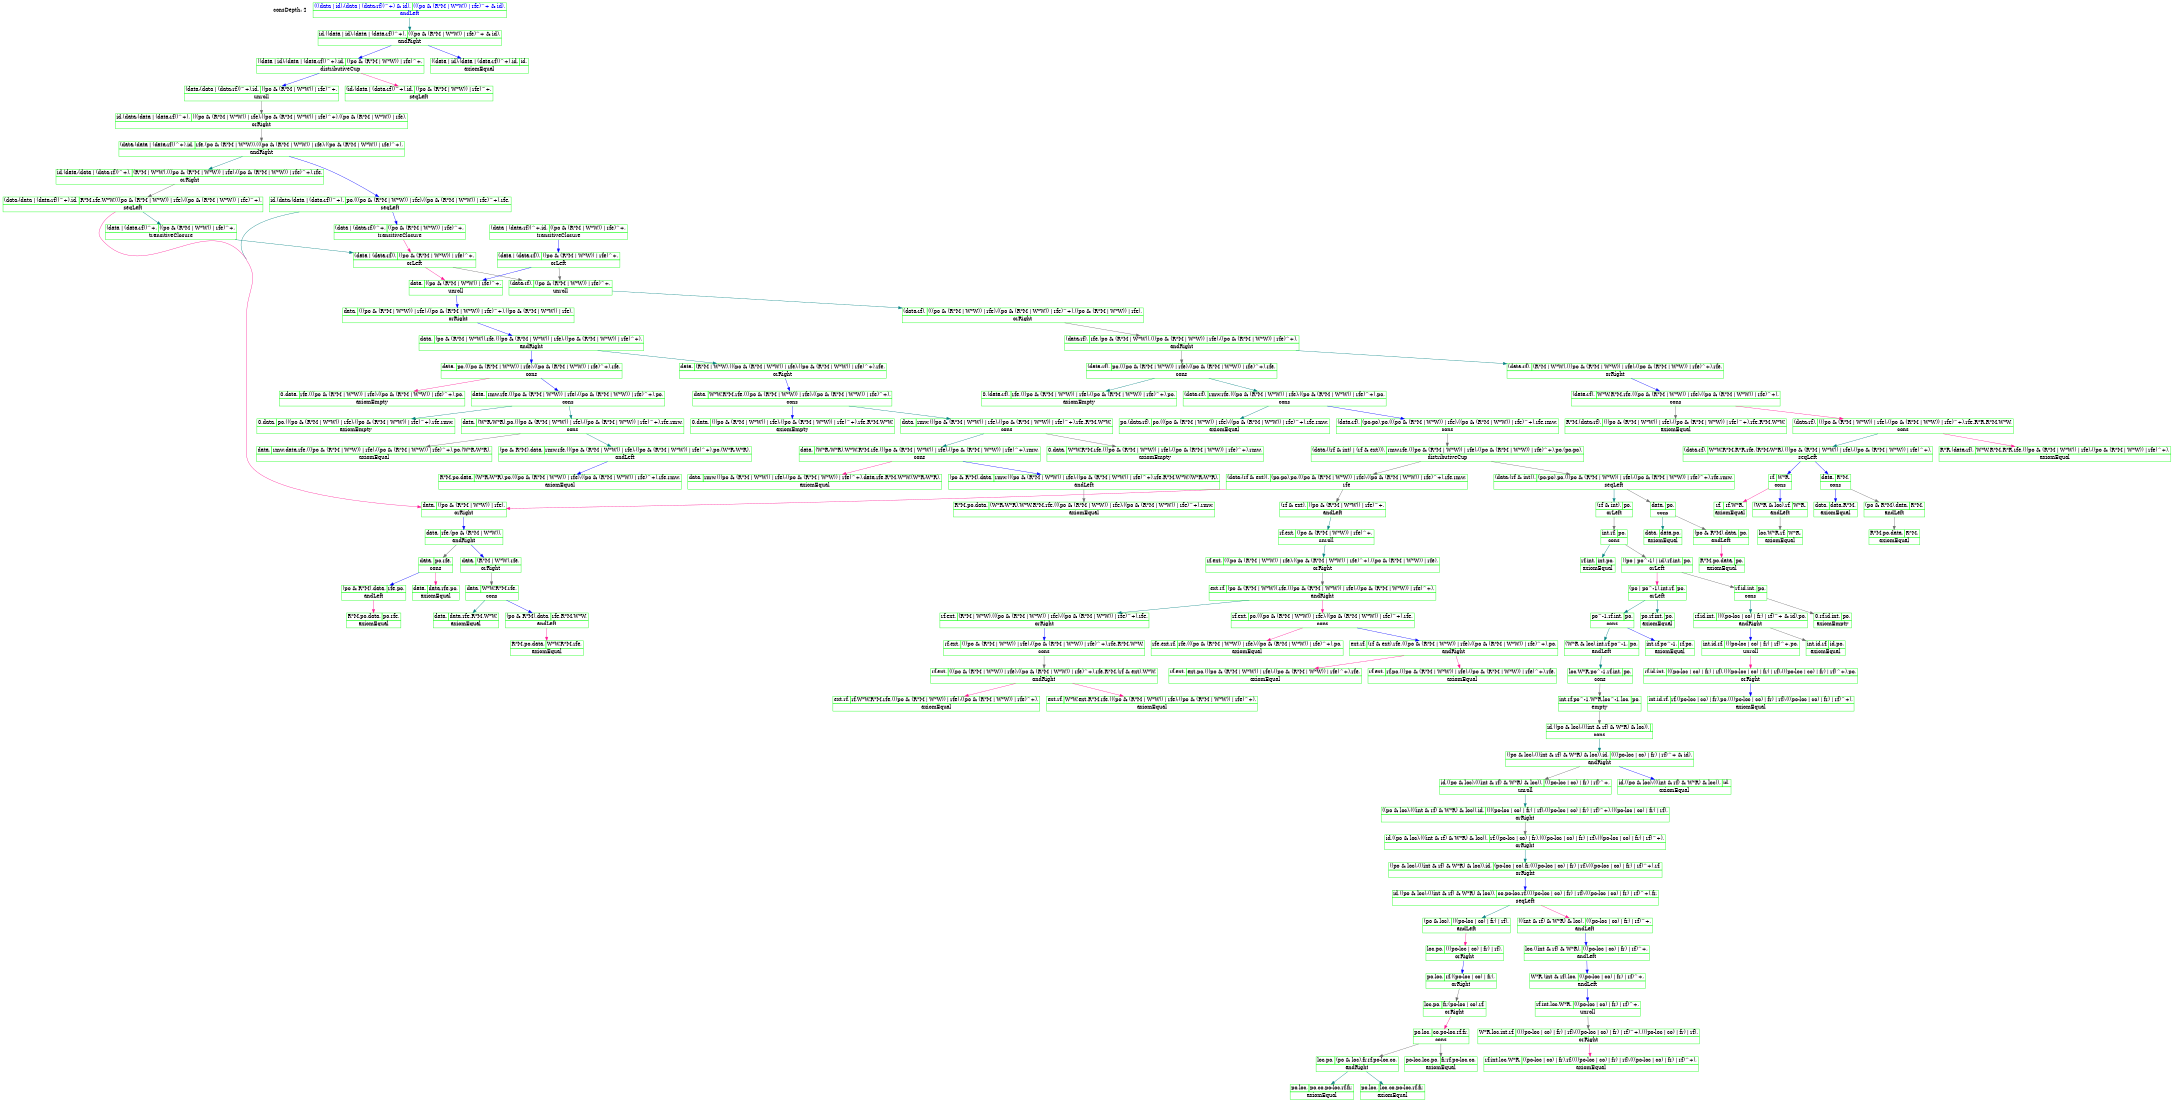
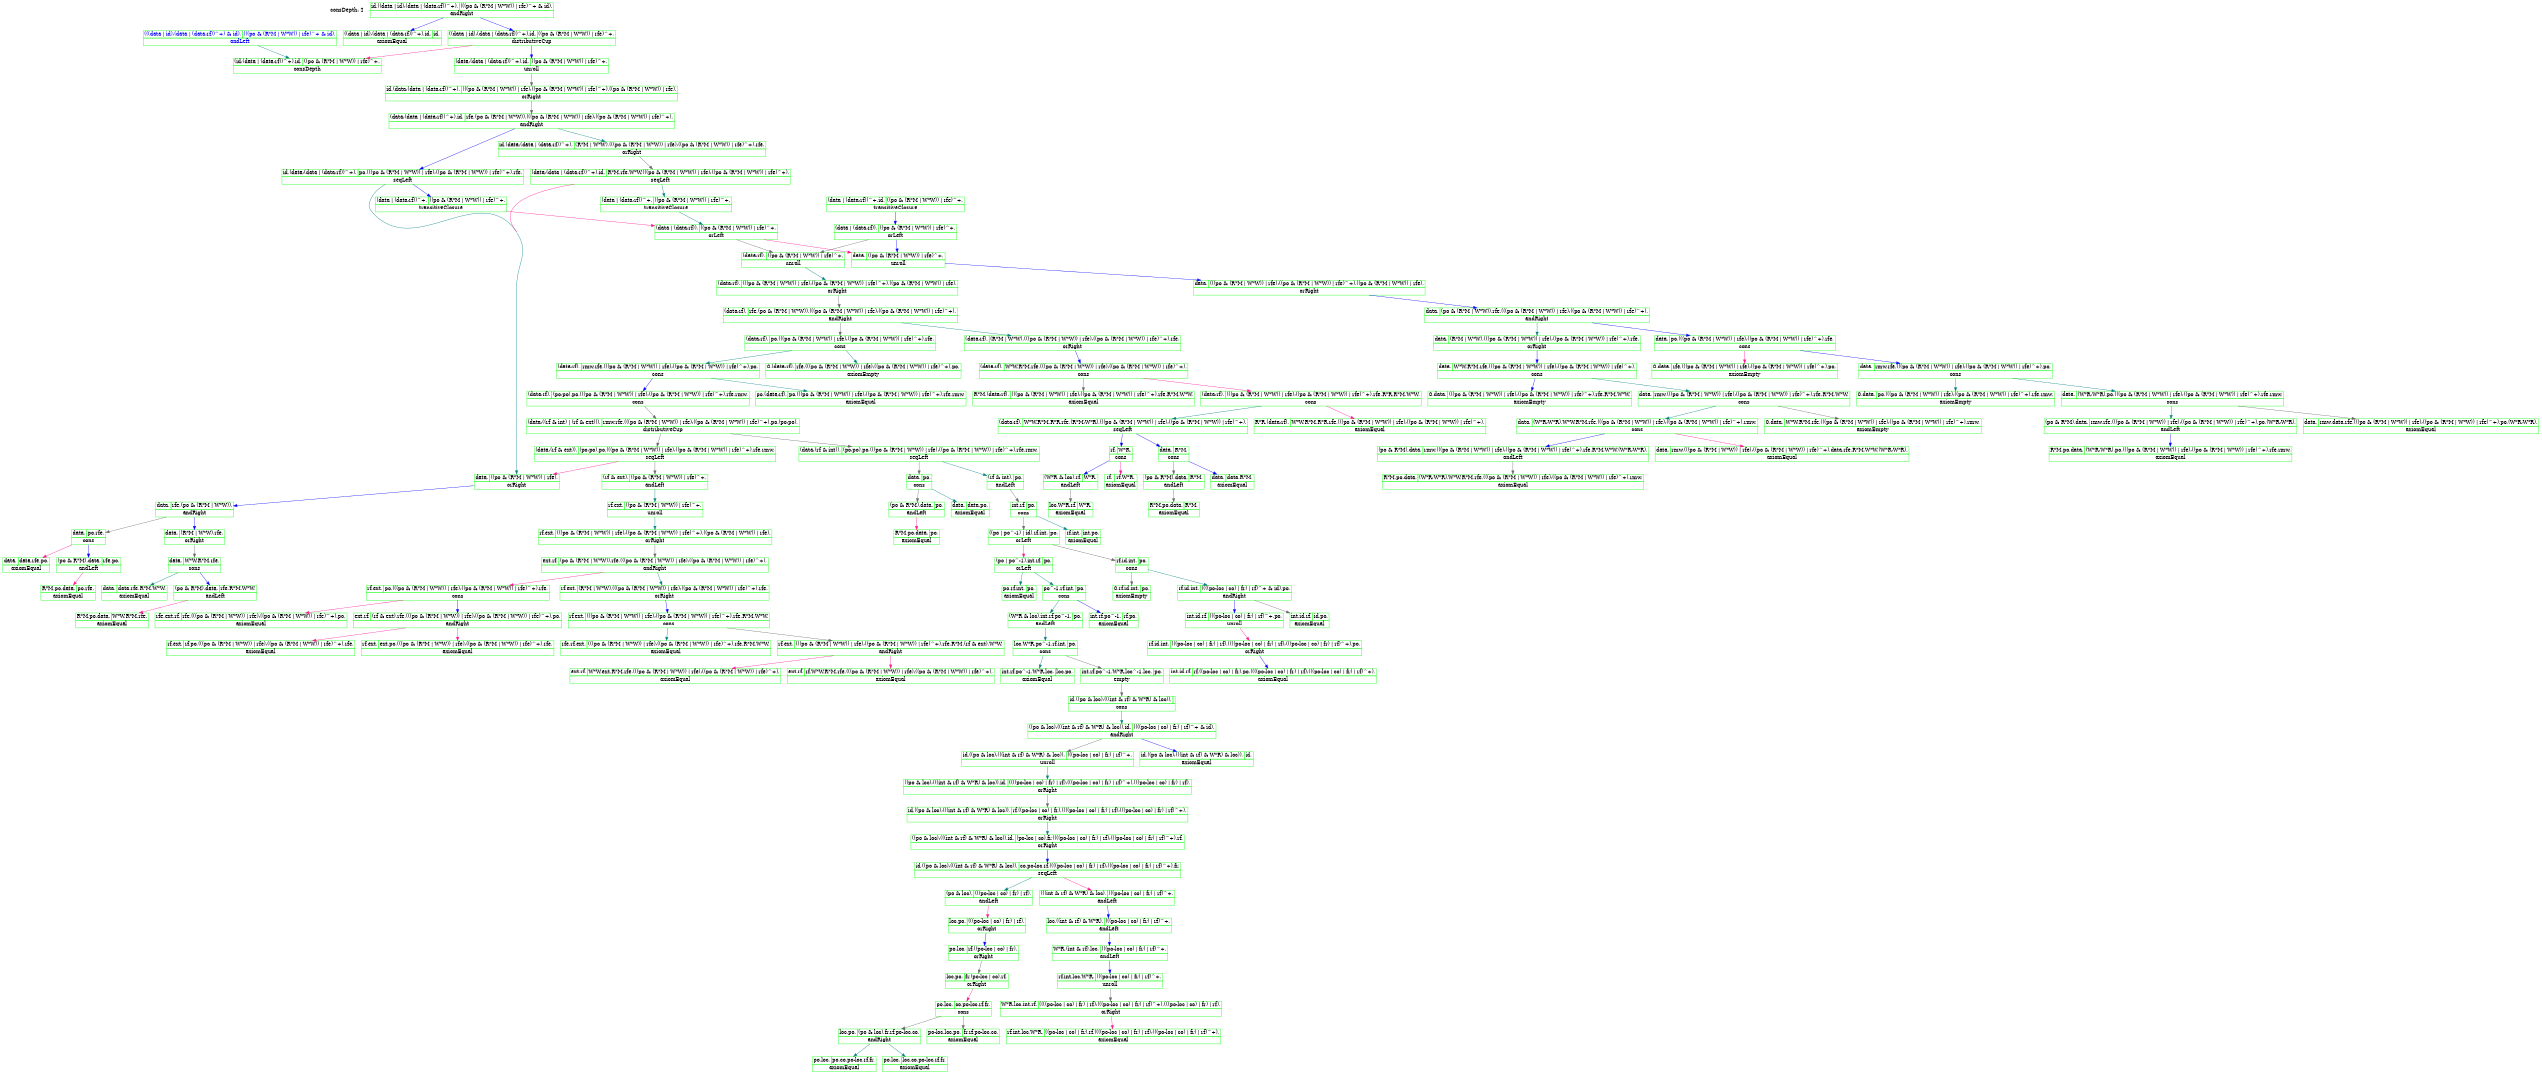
edge "(((data | id);(data | (data;rf))^+) & id)," -> "id,((data | id);(data | (data;rf))^+),": now "(((data | id);(data | (data;rf))^+) & id)," -> "(id;(data | (data;rf))^+),id,"
node "(id;(data | (data;rf))^+),id,": text "seqLeft" -> "consDepth"
node "(data;(rf & ext)),": text "rfe" -> "seqLeft"
node "(rf & int),": text "orLeft" -> "andLeft"
node "rfe,rf,ext,": added
node "int,rf,po^-1,W*R,loc,": added
